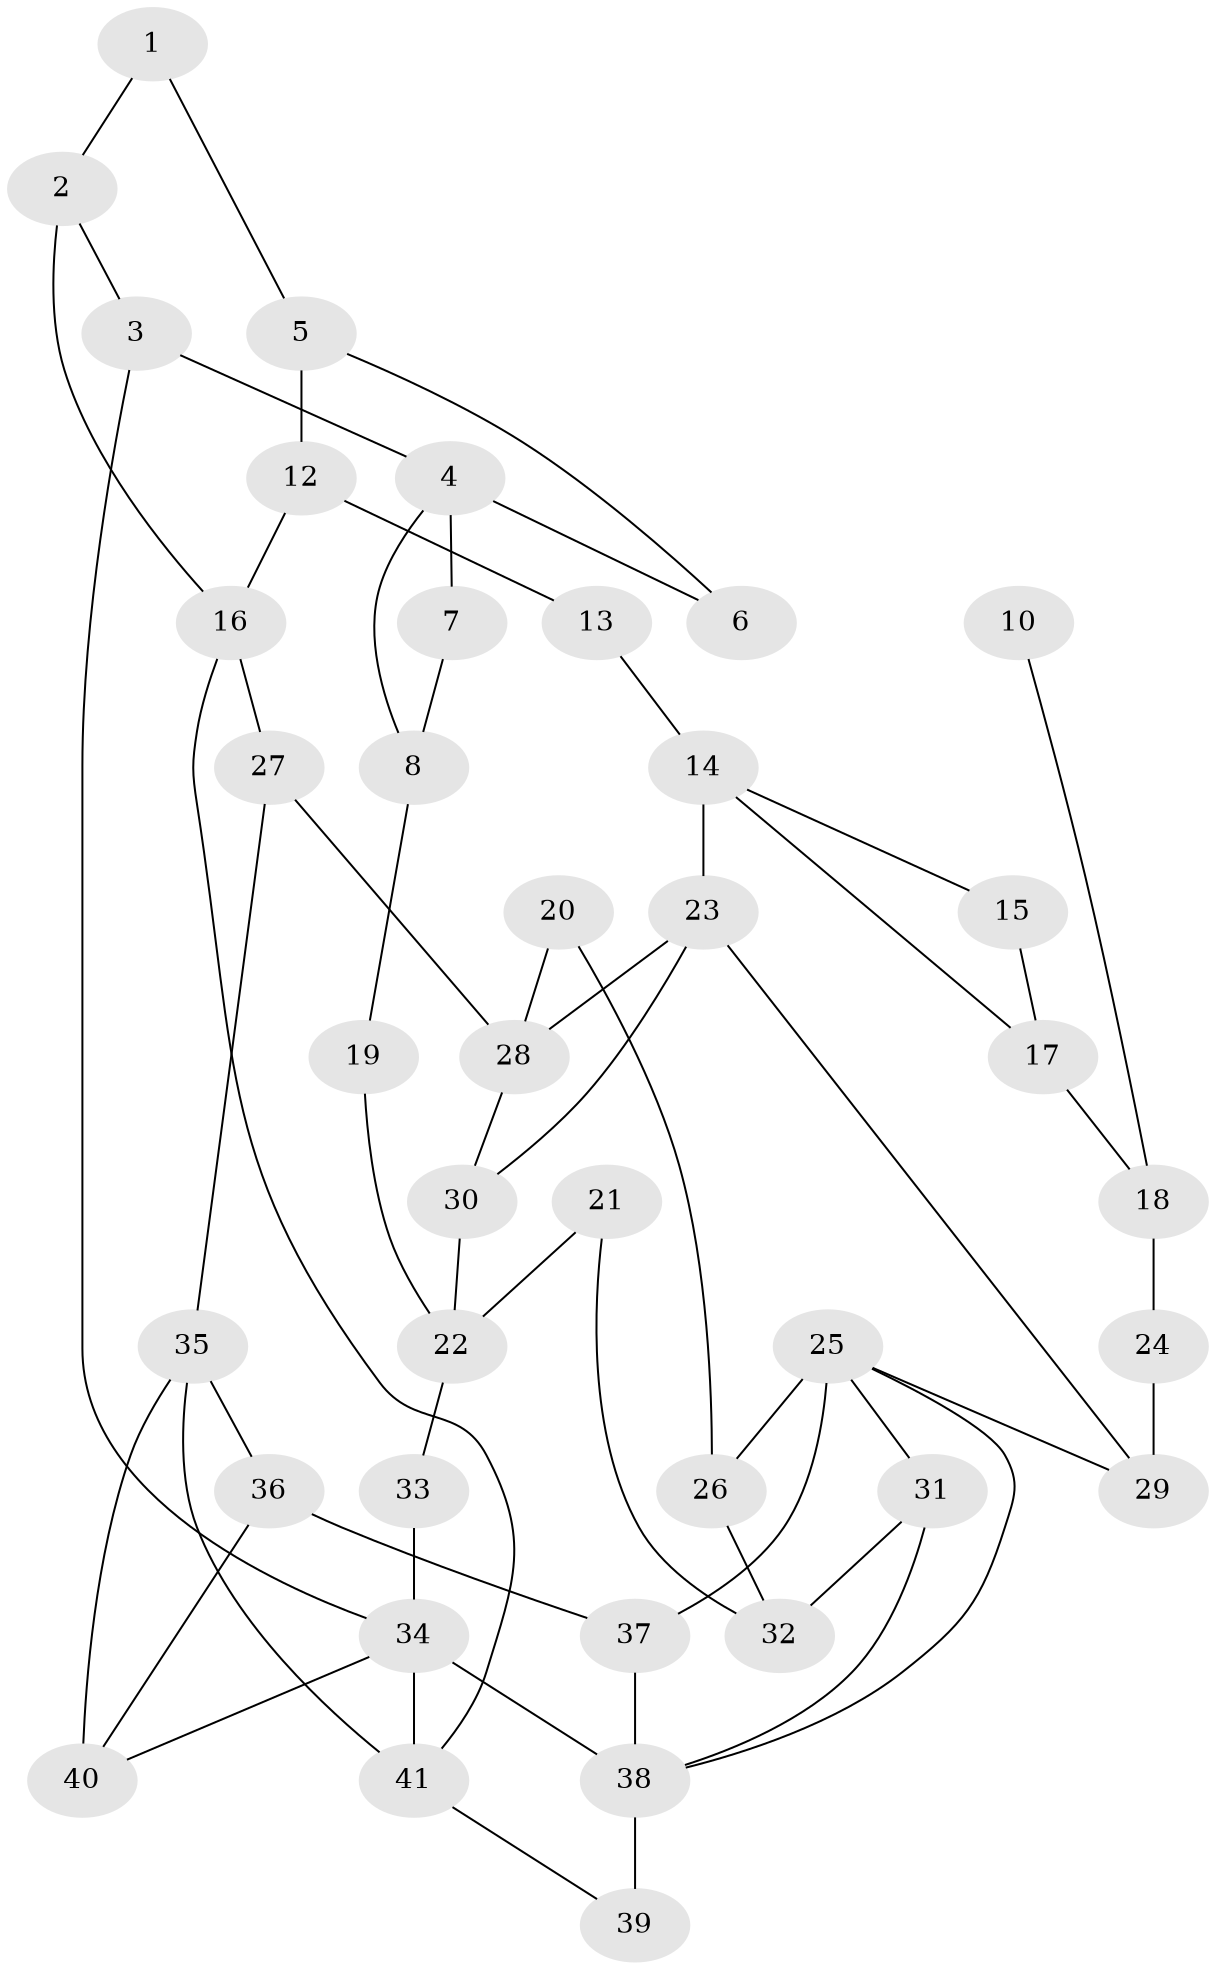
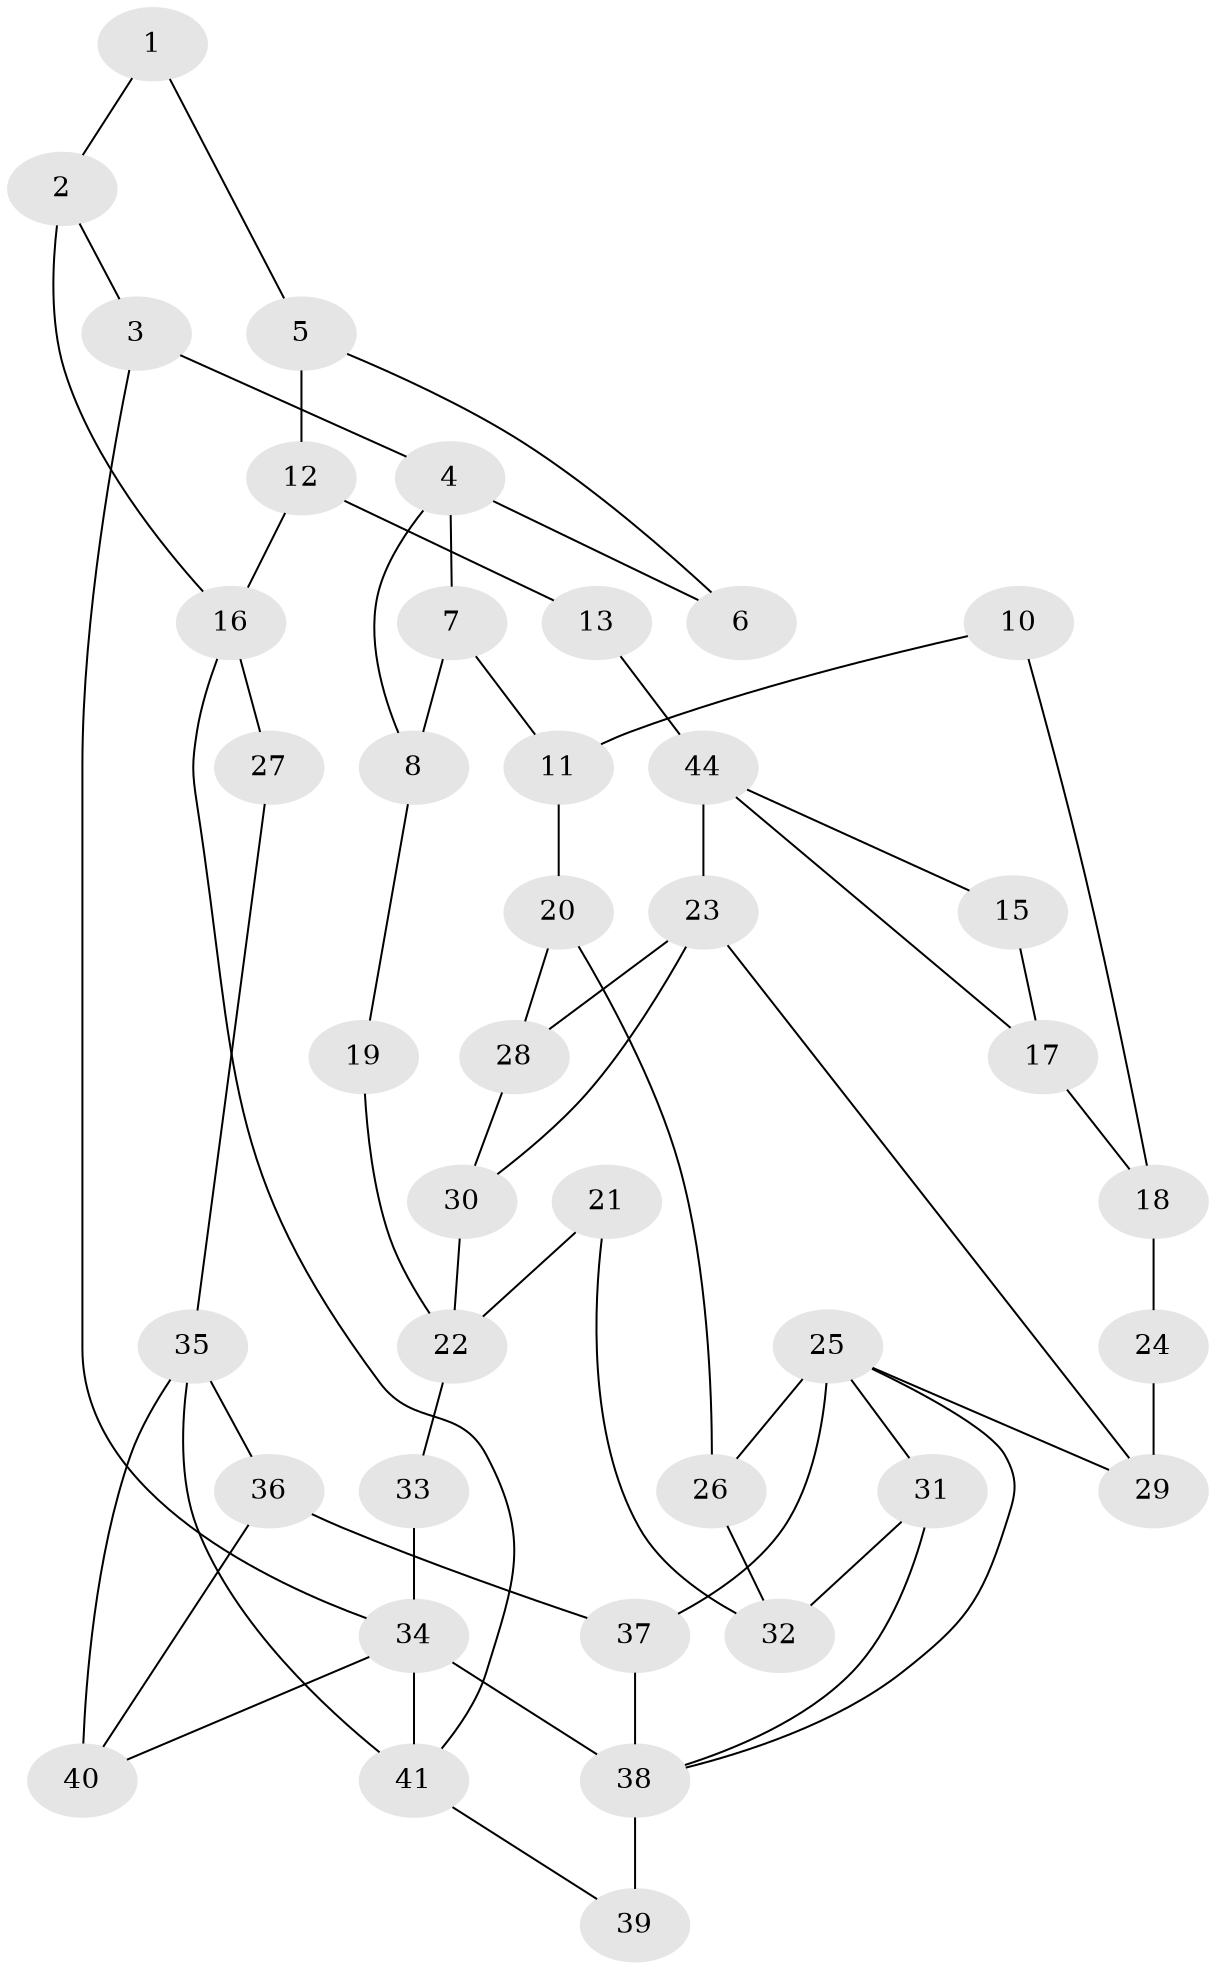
node "11": added
node "14": label "14" -> "44"
edge "27" -- "28": removed
